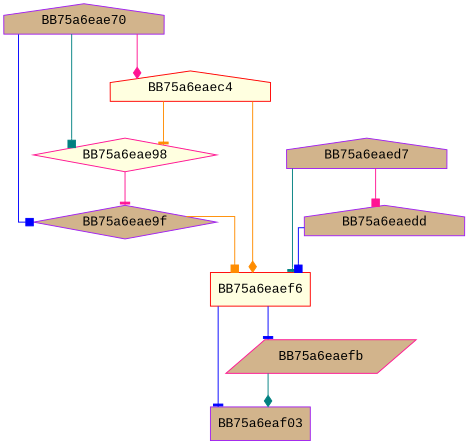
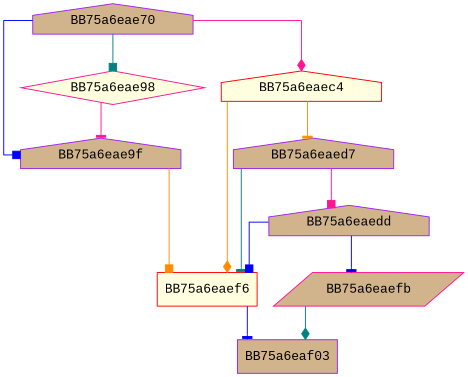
edge "BB75a6eaec4" -> "BB75a6eae98": now "BB75a6eaec4" -> "BB75a6eaed7"
node "BB75a6eae9f": shape diamond -> house
edge "BB75a6eaef6" -> "BB75a6eaefb": now "BB75a6eaedd" -> "BB75a6eaefb"
